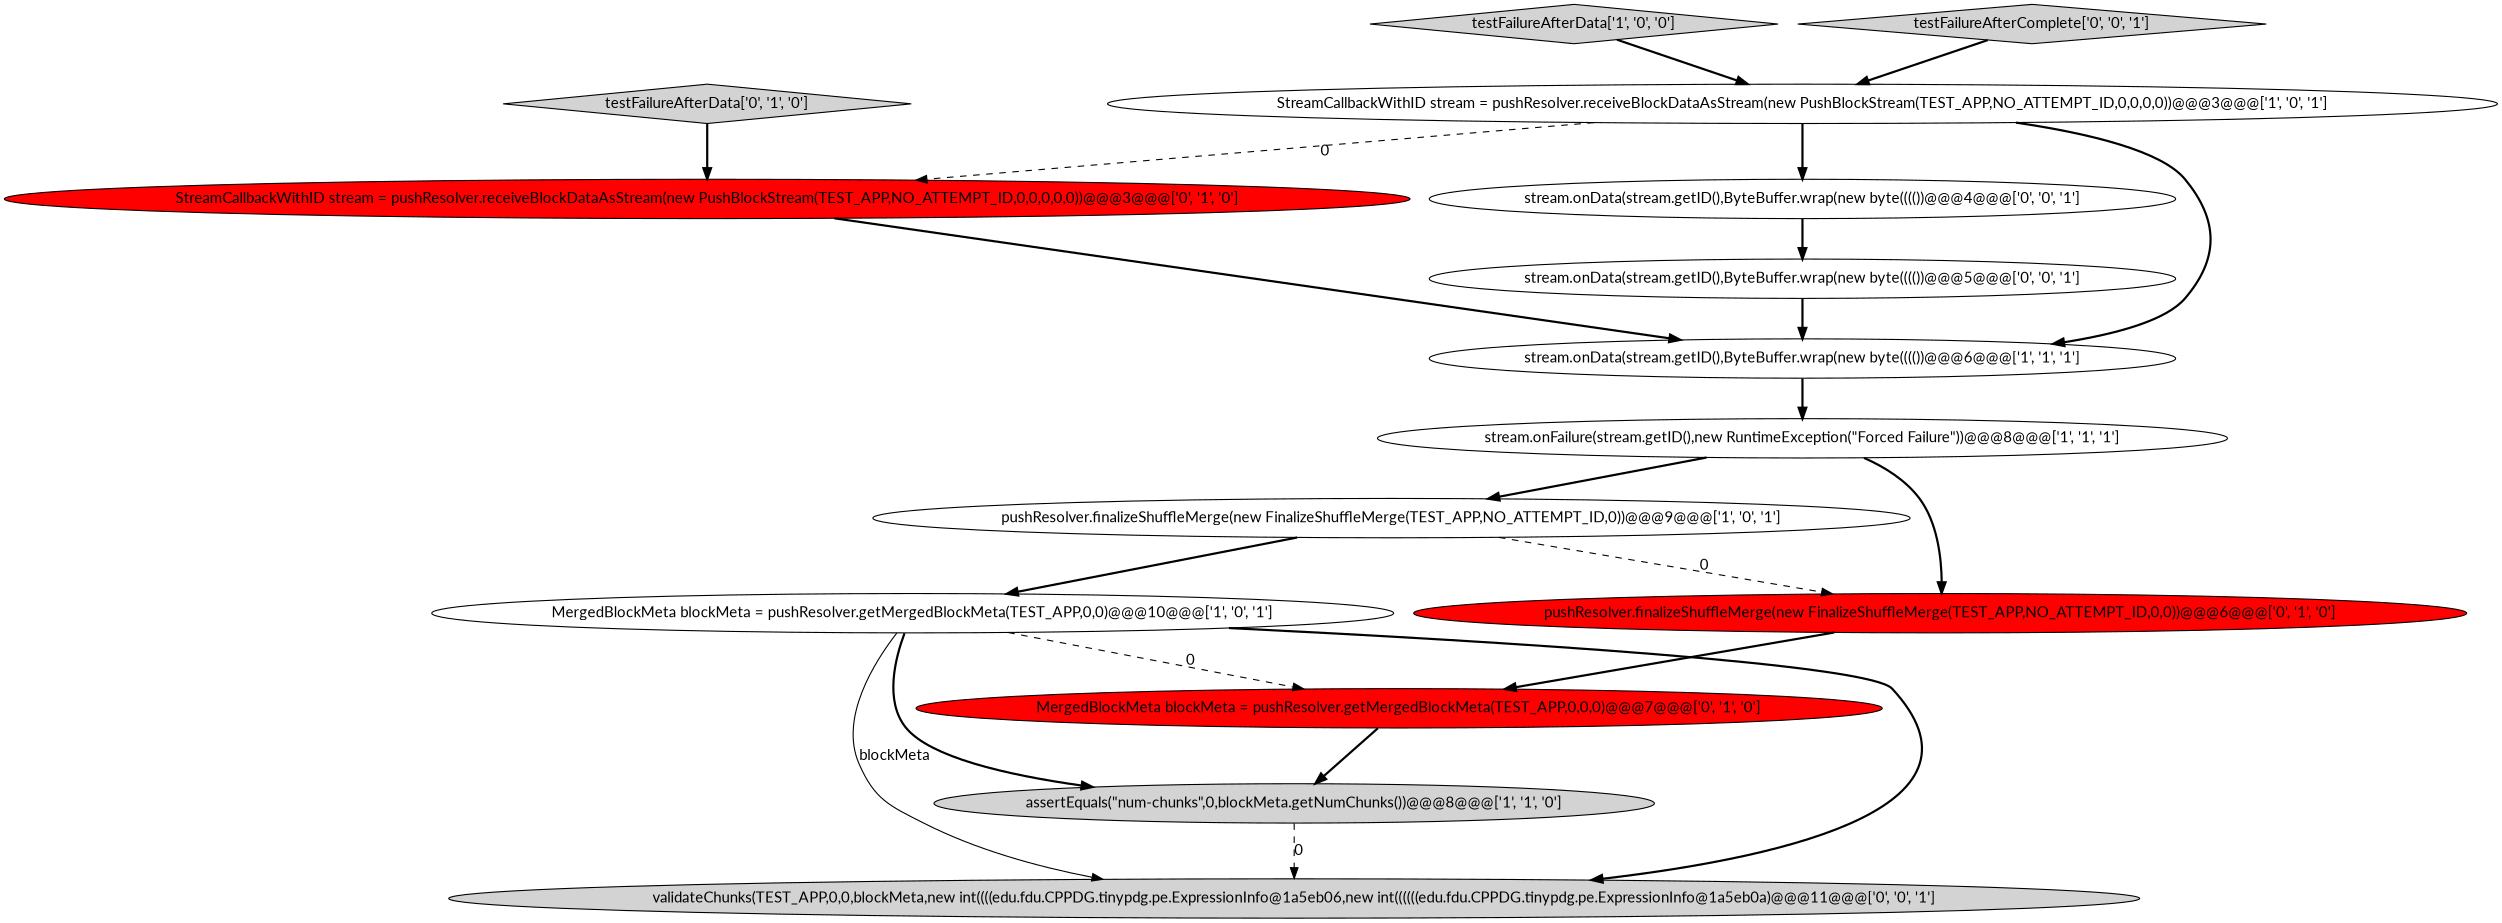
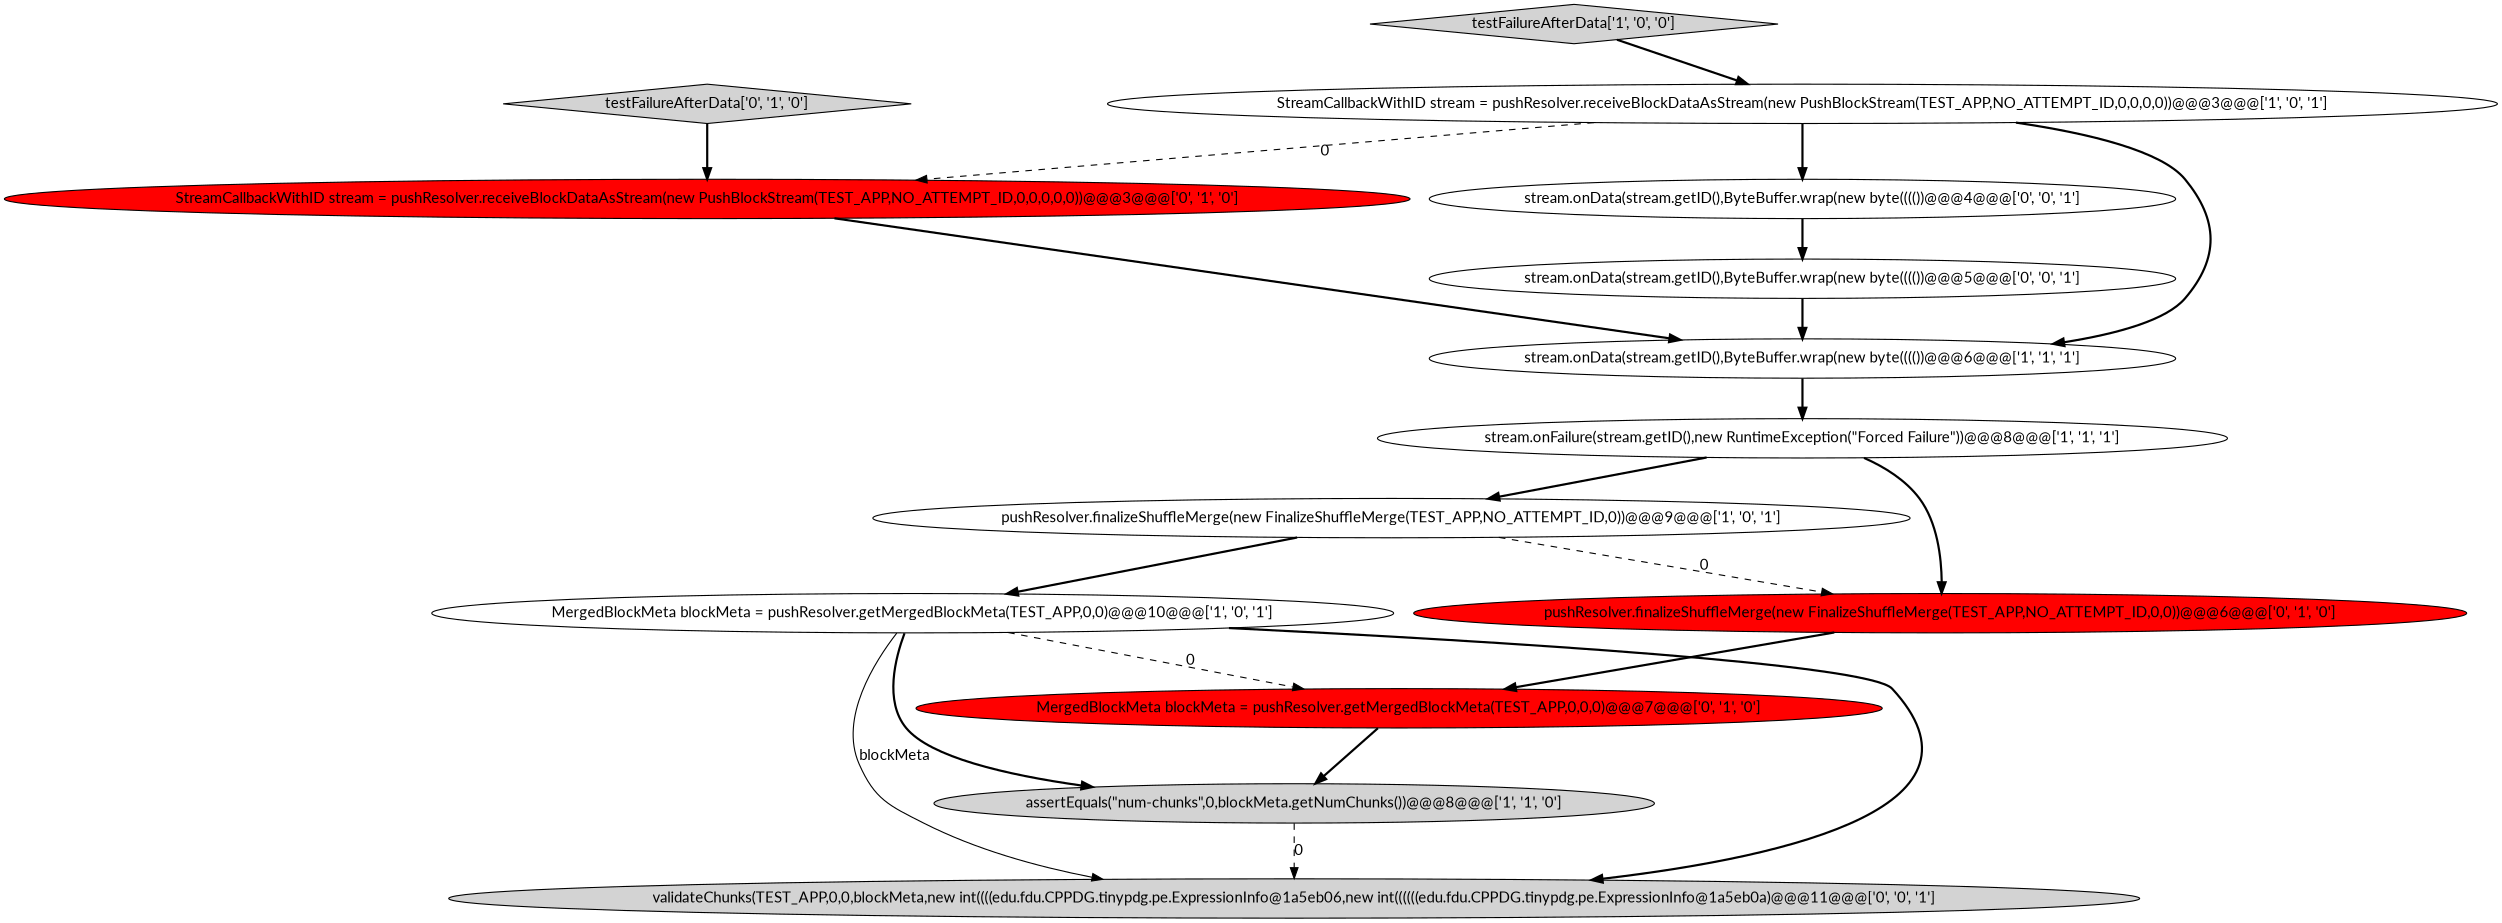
node "testFailureAfterComplete['0', '0', '1']": removed
